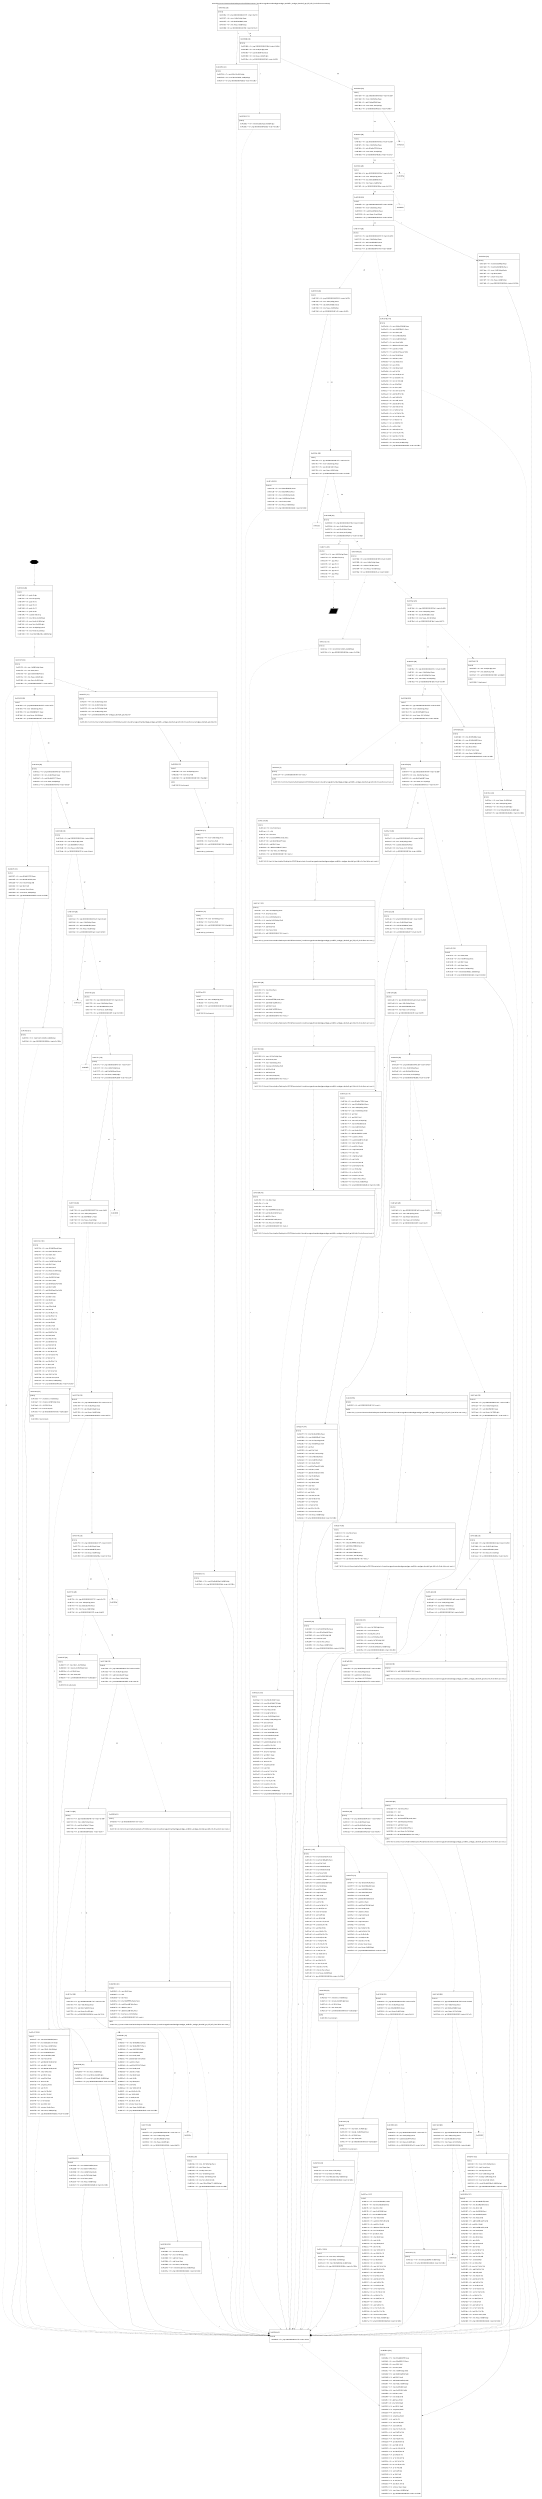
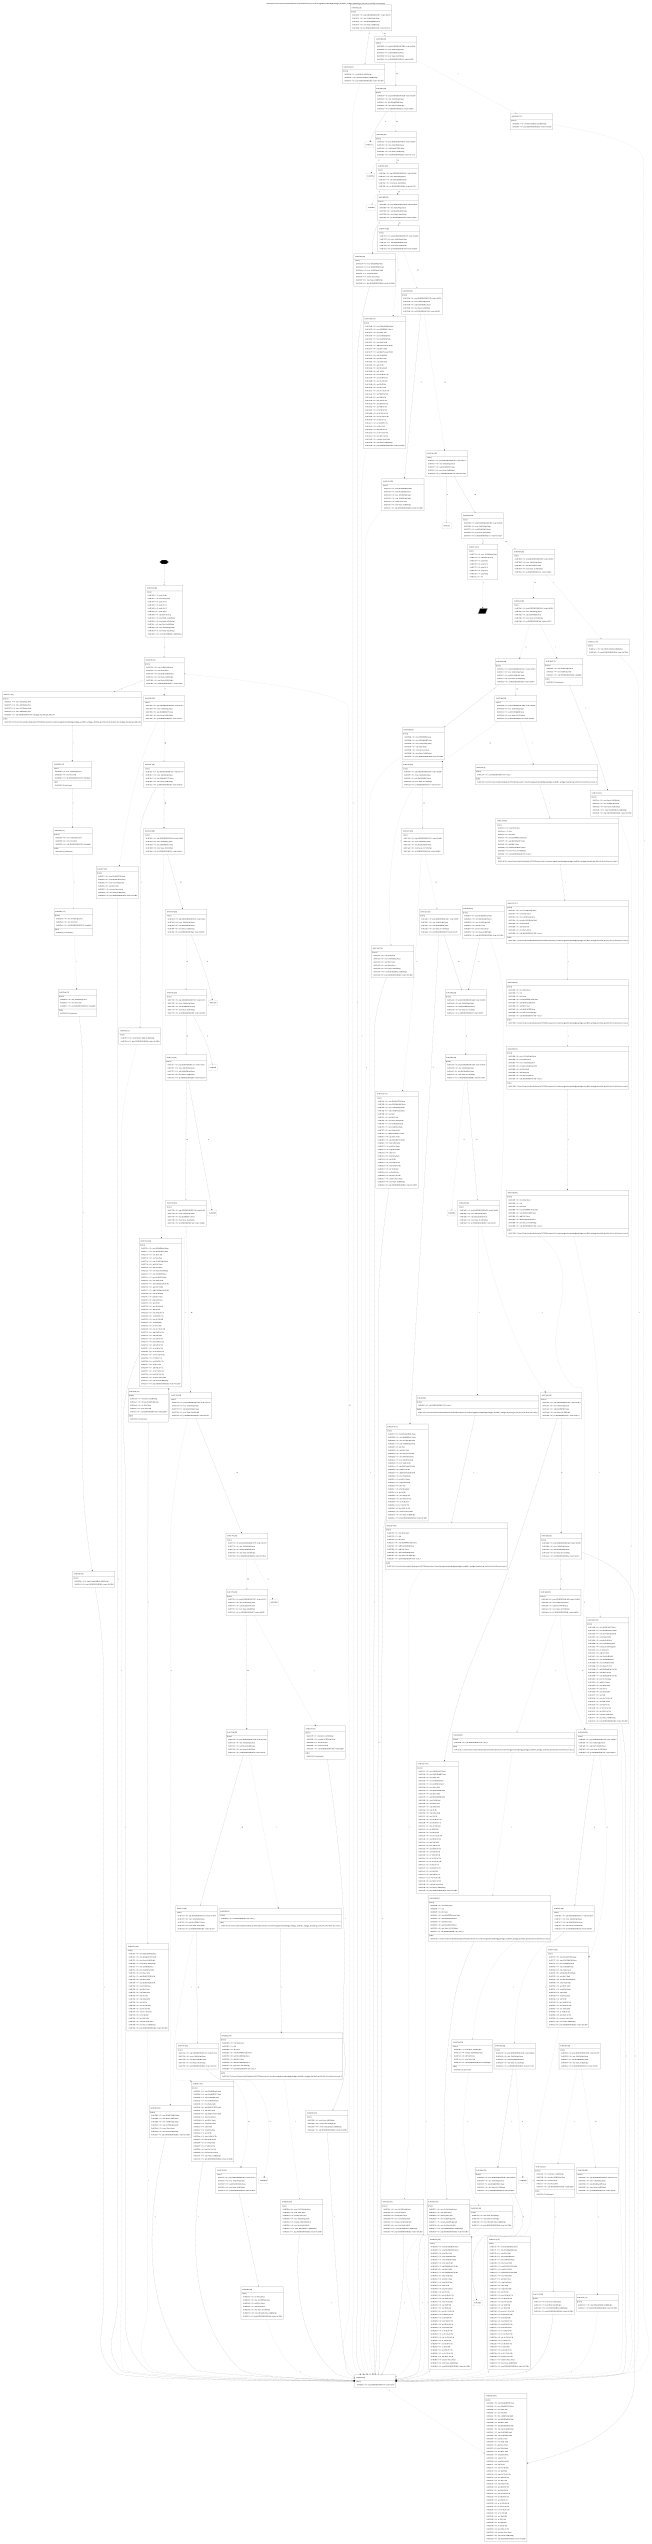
edge "0x401a48 [28]" -> "0x40203f [30]": reversed
